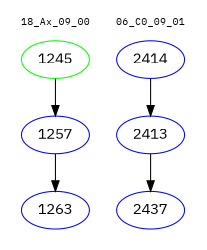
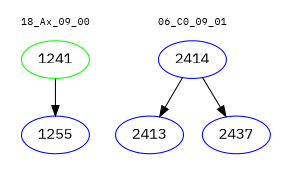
node "1245": label "1245" -> "1241"
node "1257": label "1257" -> "1255"
edge "2413" -> "2437": now "2414" -> "2437"
node "1263": removed
